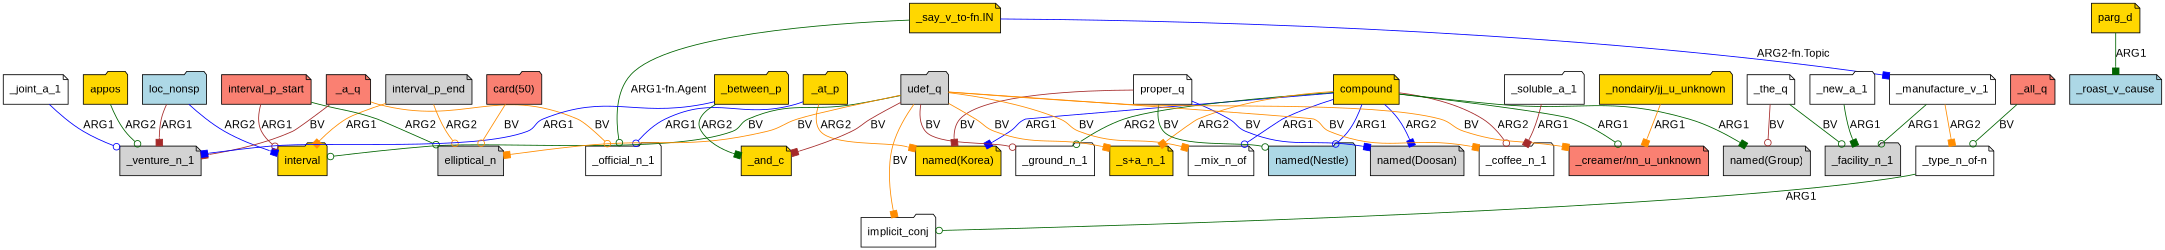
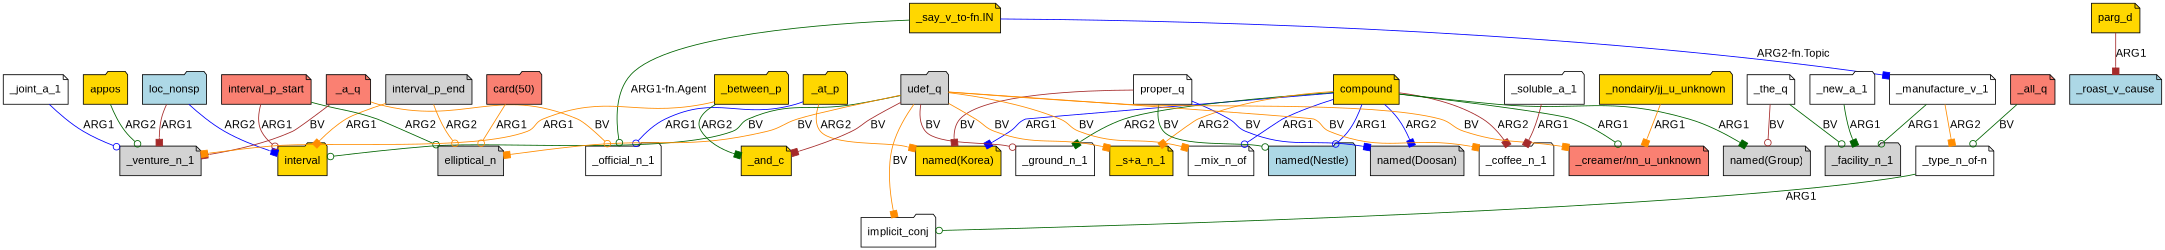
edge "parg_d" -> "_roast_v_cause": color darkgreen -> brown
edge "compound" -> "_coffee_n_1": arrowhead odot -> box
edge "compound" -> "_ground_n_1": arrowhead odot -> box
edge "card(50)" -> "elliptical_n": label "BV" -> "ARG1"
edge "_between_p" -> "_venture_n_1": color blue -> darkorange
